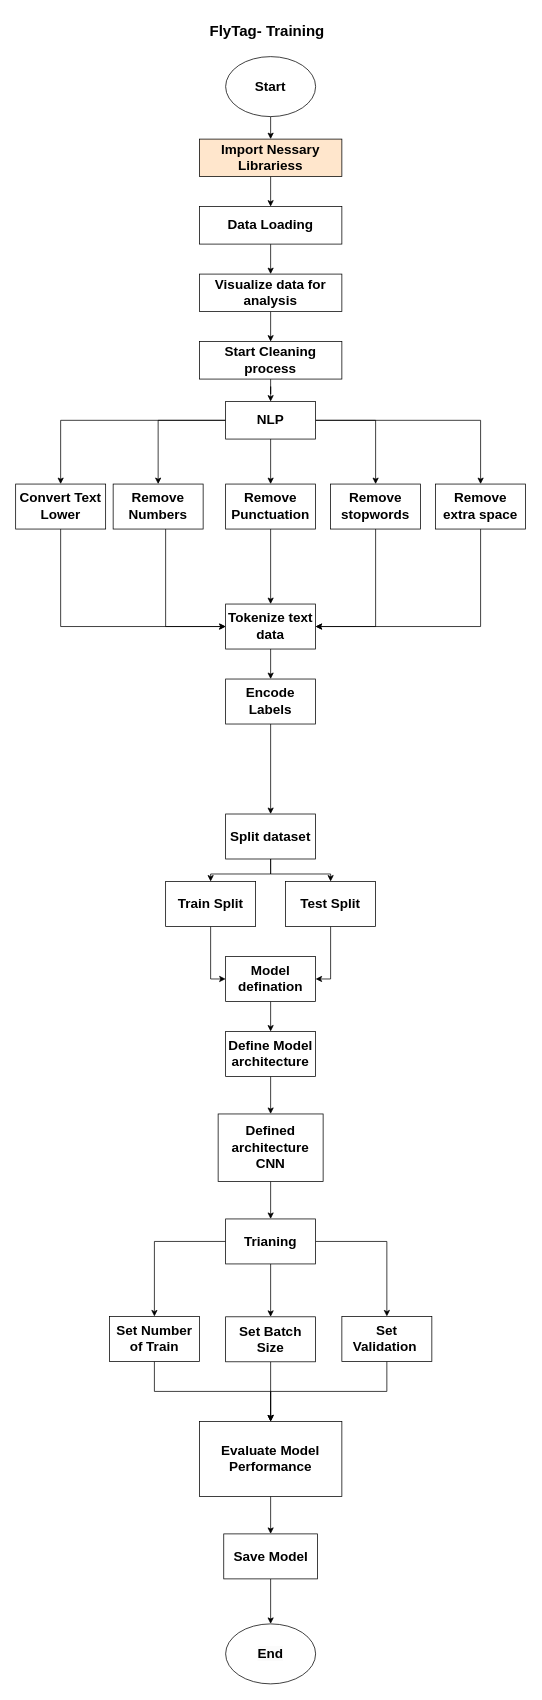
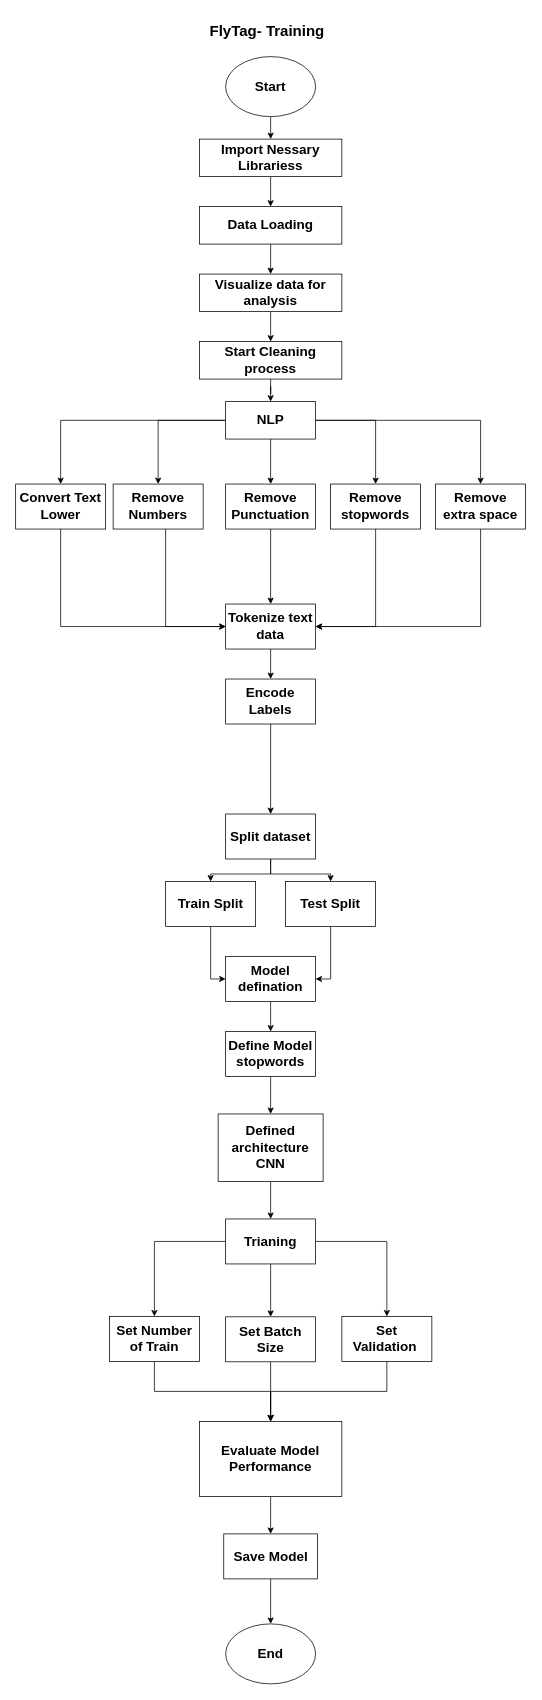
node "Import Nessary Librariess": fillcolor #ffe6cc -> #ffffff
node "Define Model architecture": label "Define Model architecture" -> "Define Model stopwords"
